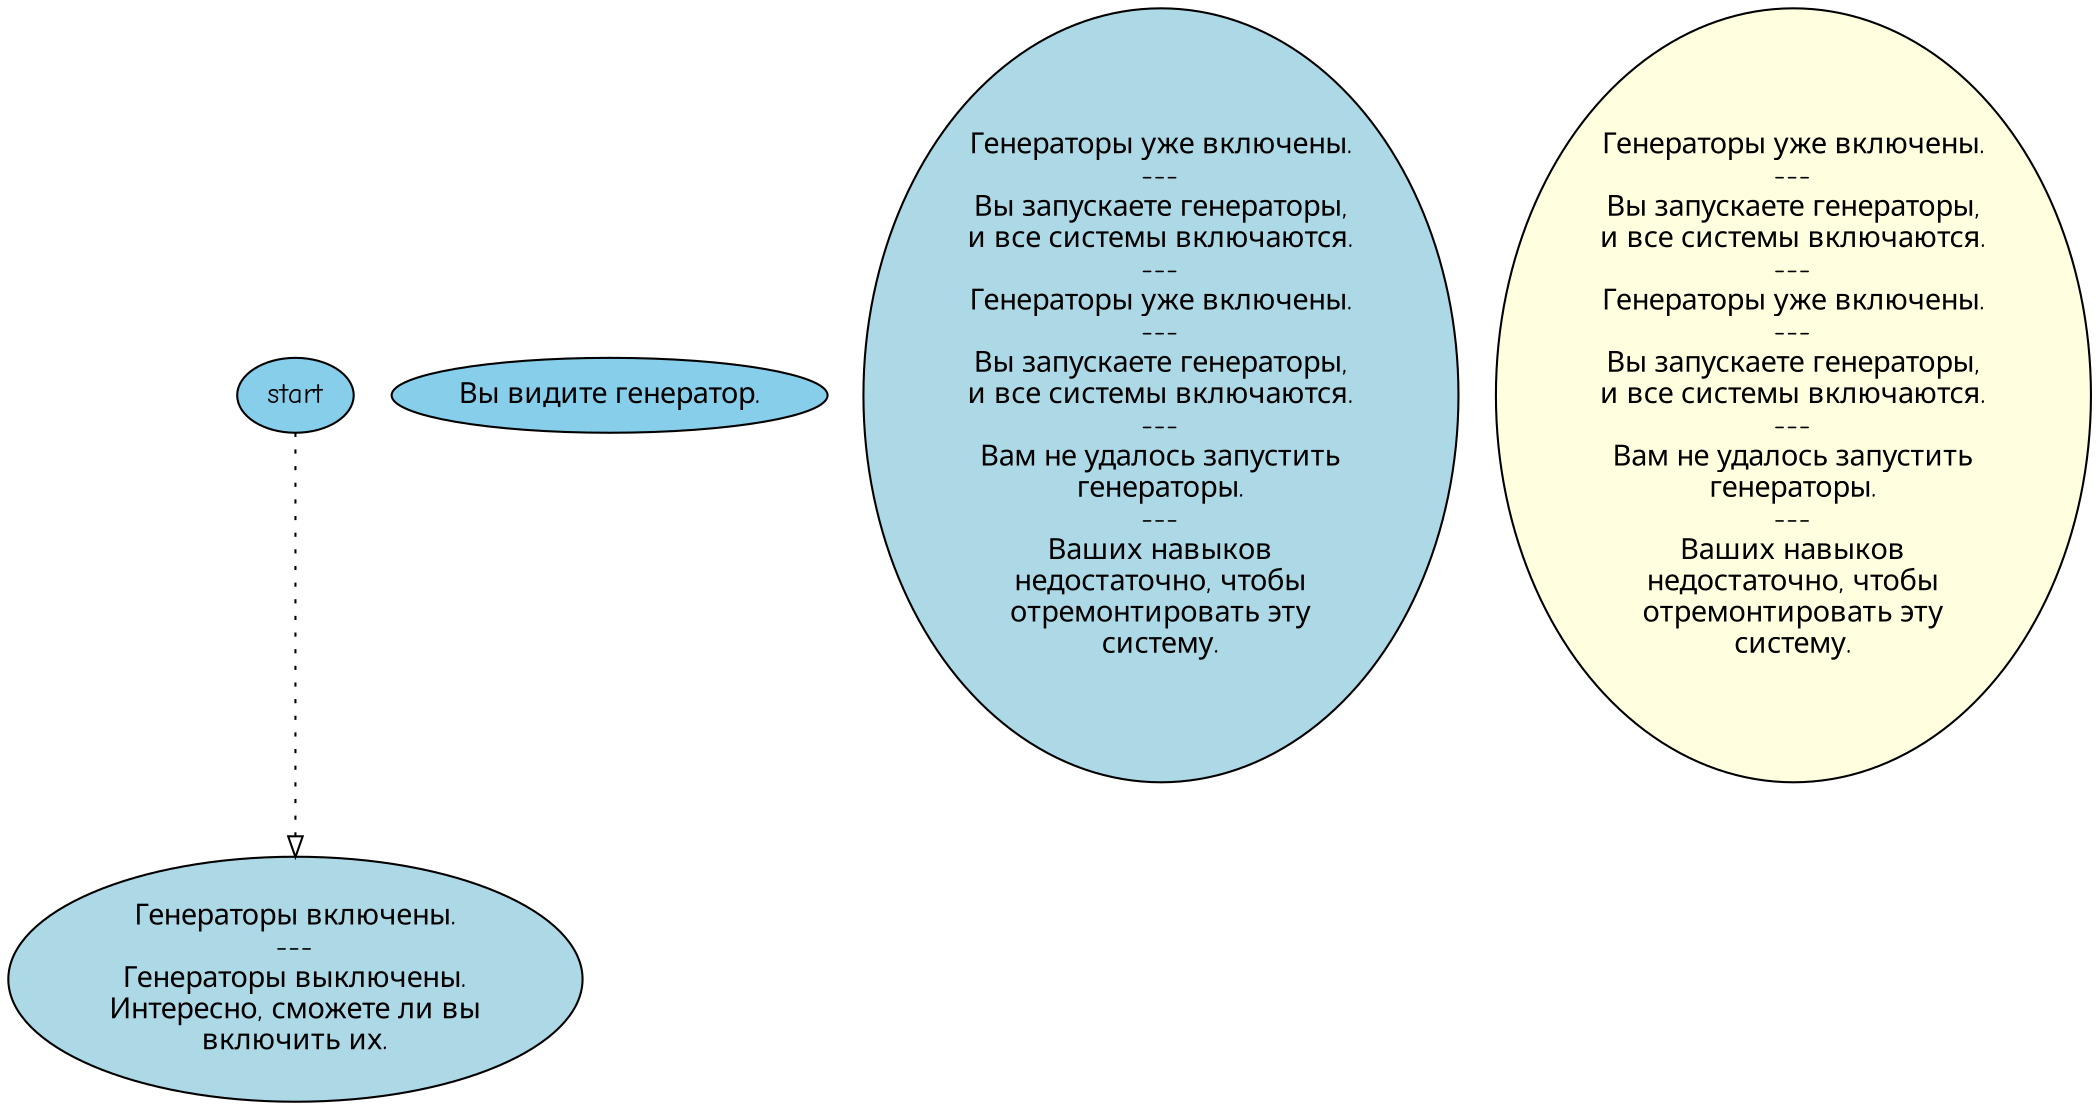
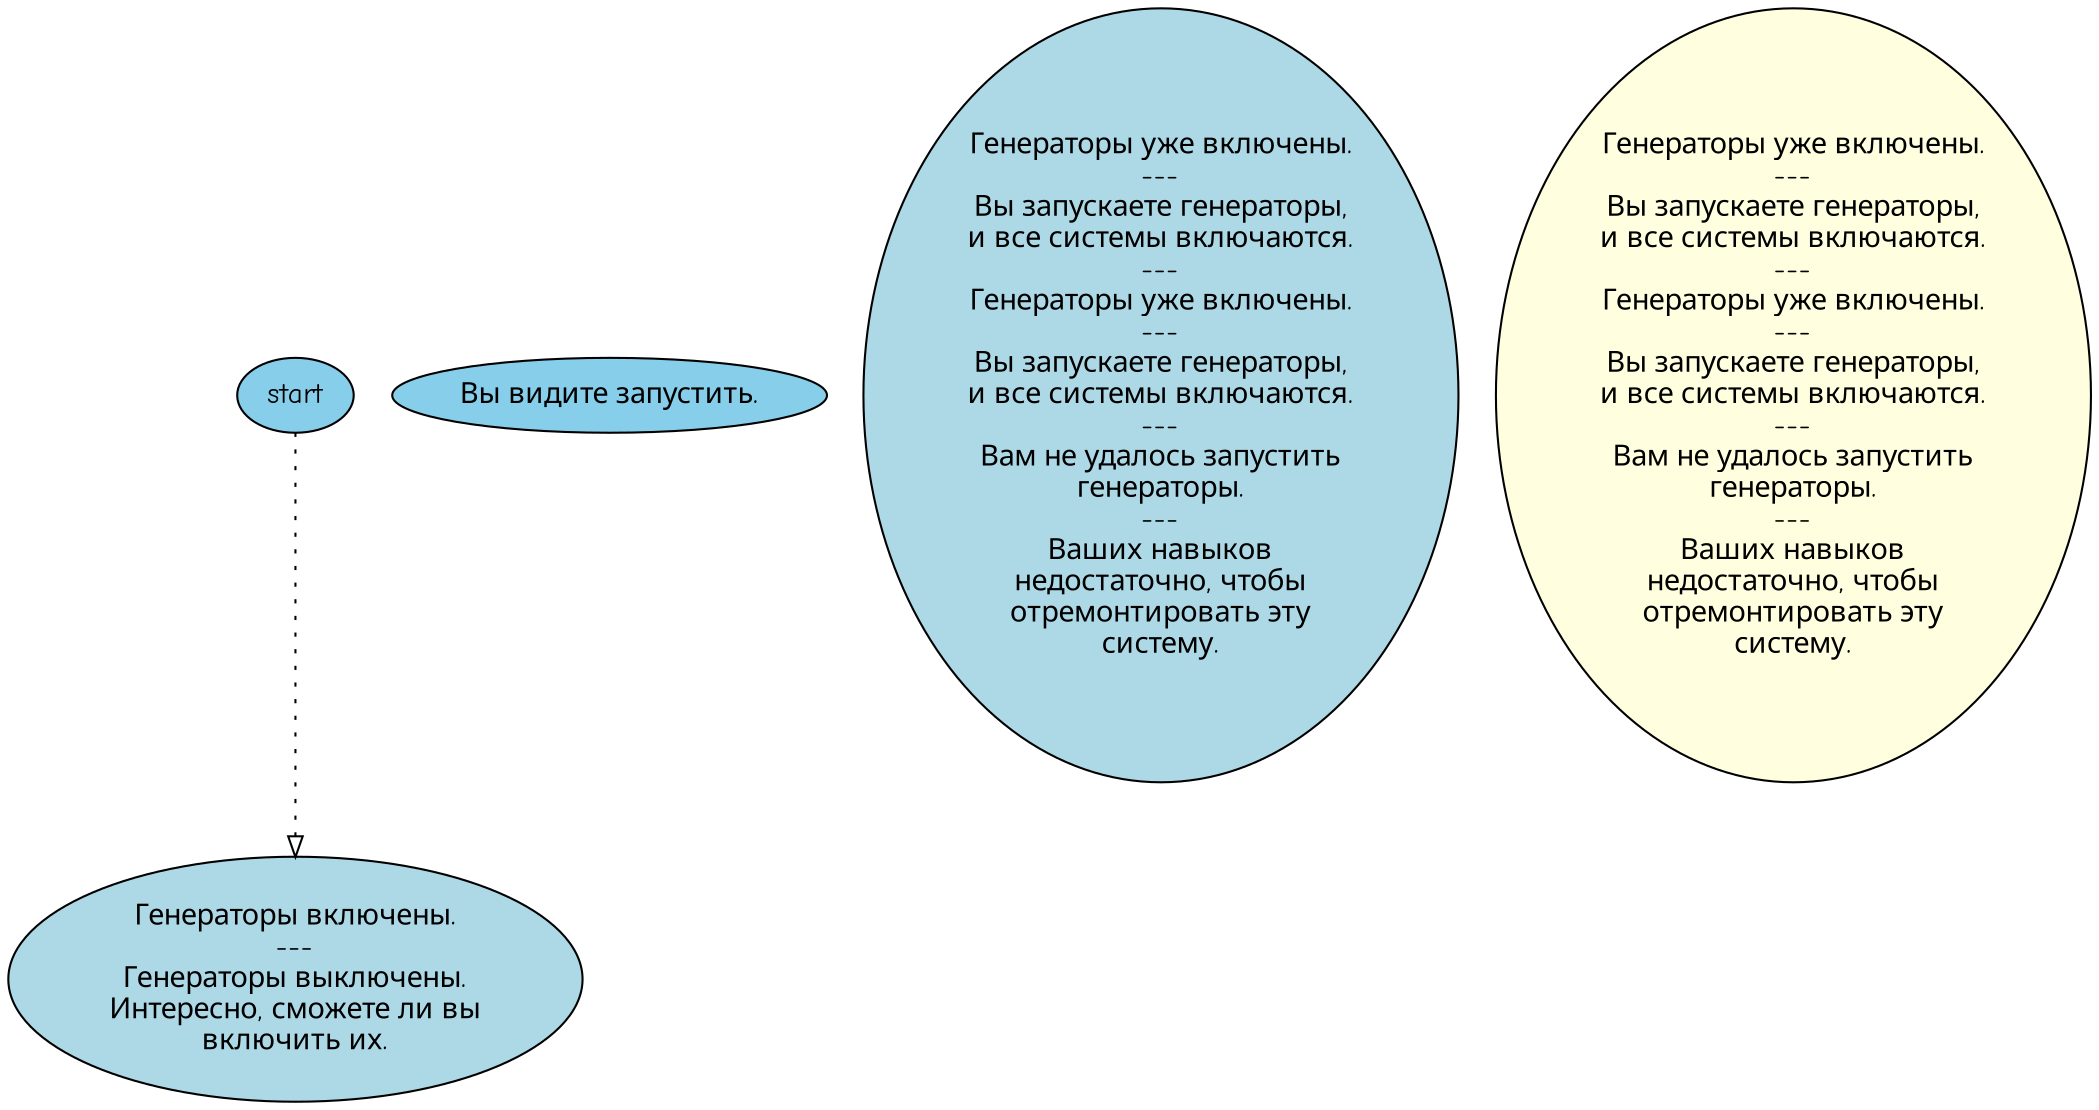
node "Вы видите генератор.": label "Вы видите генератор." -> "Вы видите запустить."
